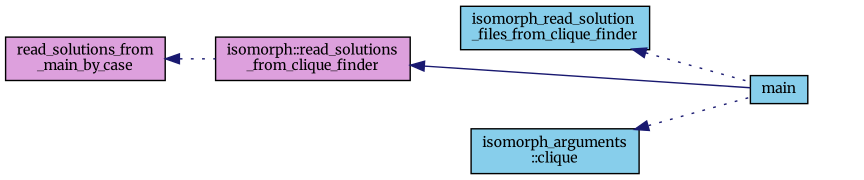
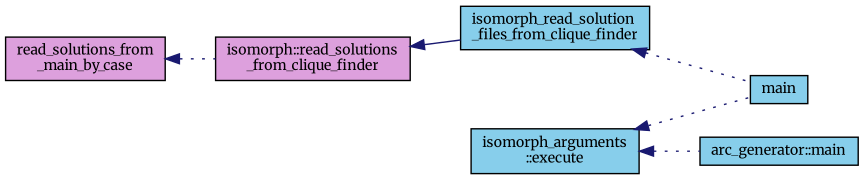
edge "main" -> "isomorph::read_solutions _from_clique_finder": now "isomorph_read_solution _files_from_clique_finder" -> "isomorph::read_solutions _from_clique_finder"
node "isomorph_arguments ::clique": label "isomorph_arguments ::clique" -> "isomorph_arguments ::execute"
node "arc_generator::main": added
